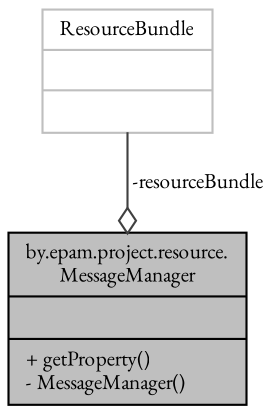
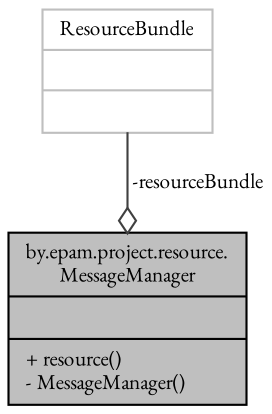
node "by.epam.project.resource.": text "+ getProperty()" -> "+ resource()"
